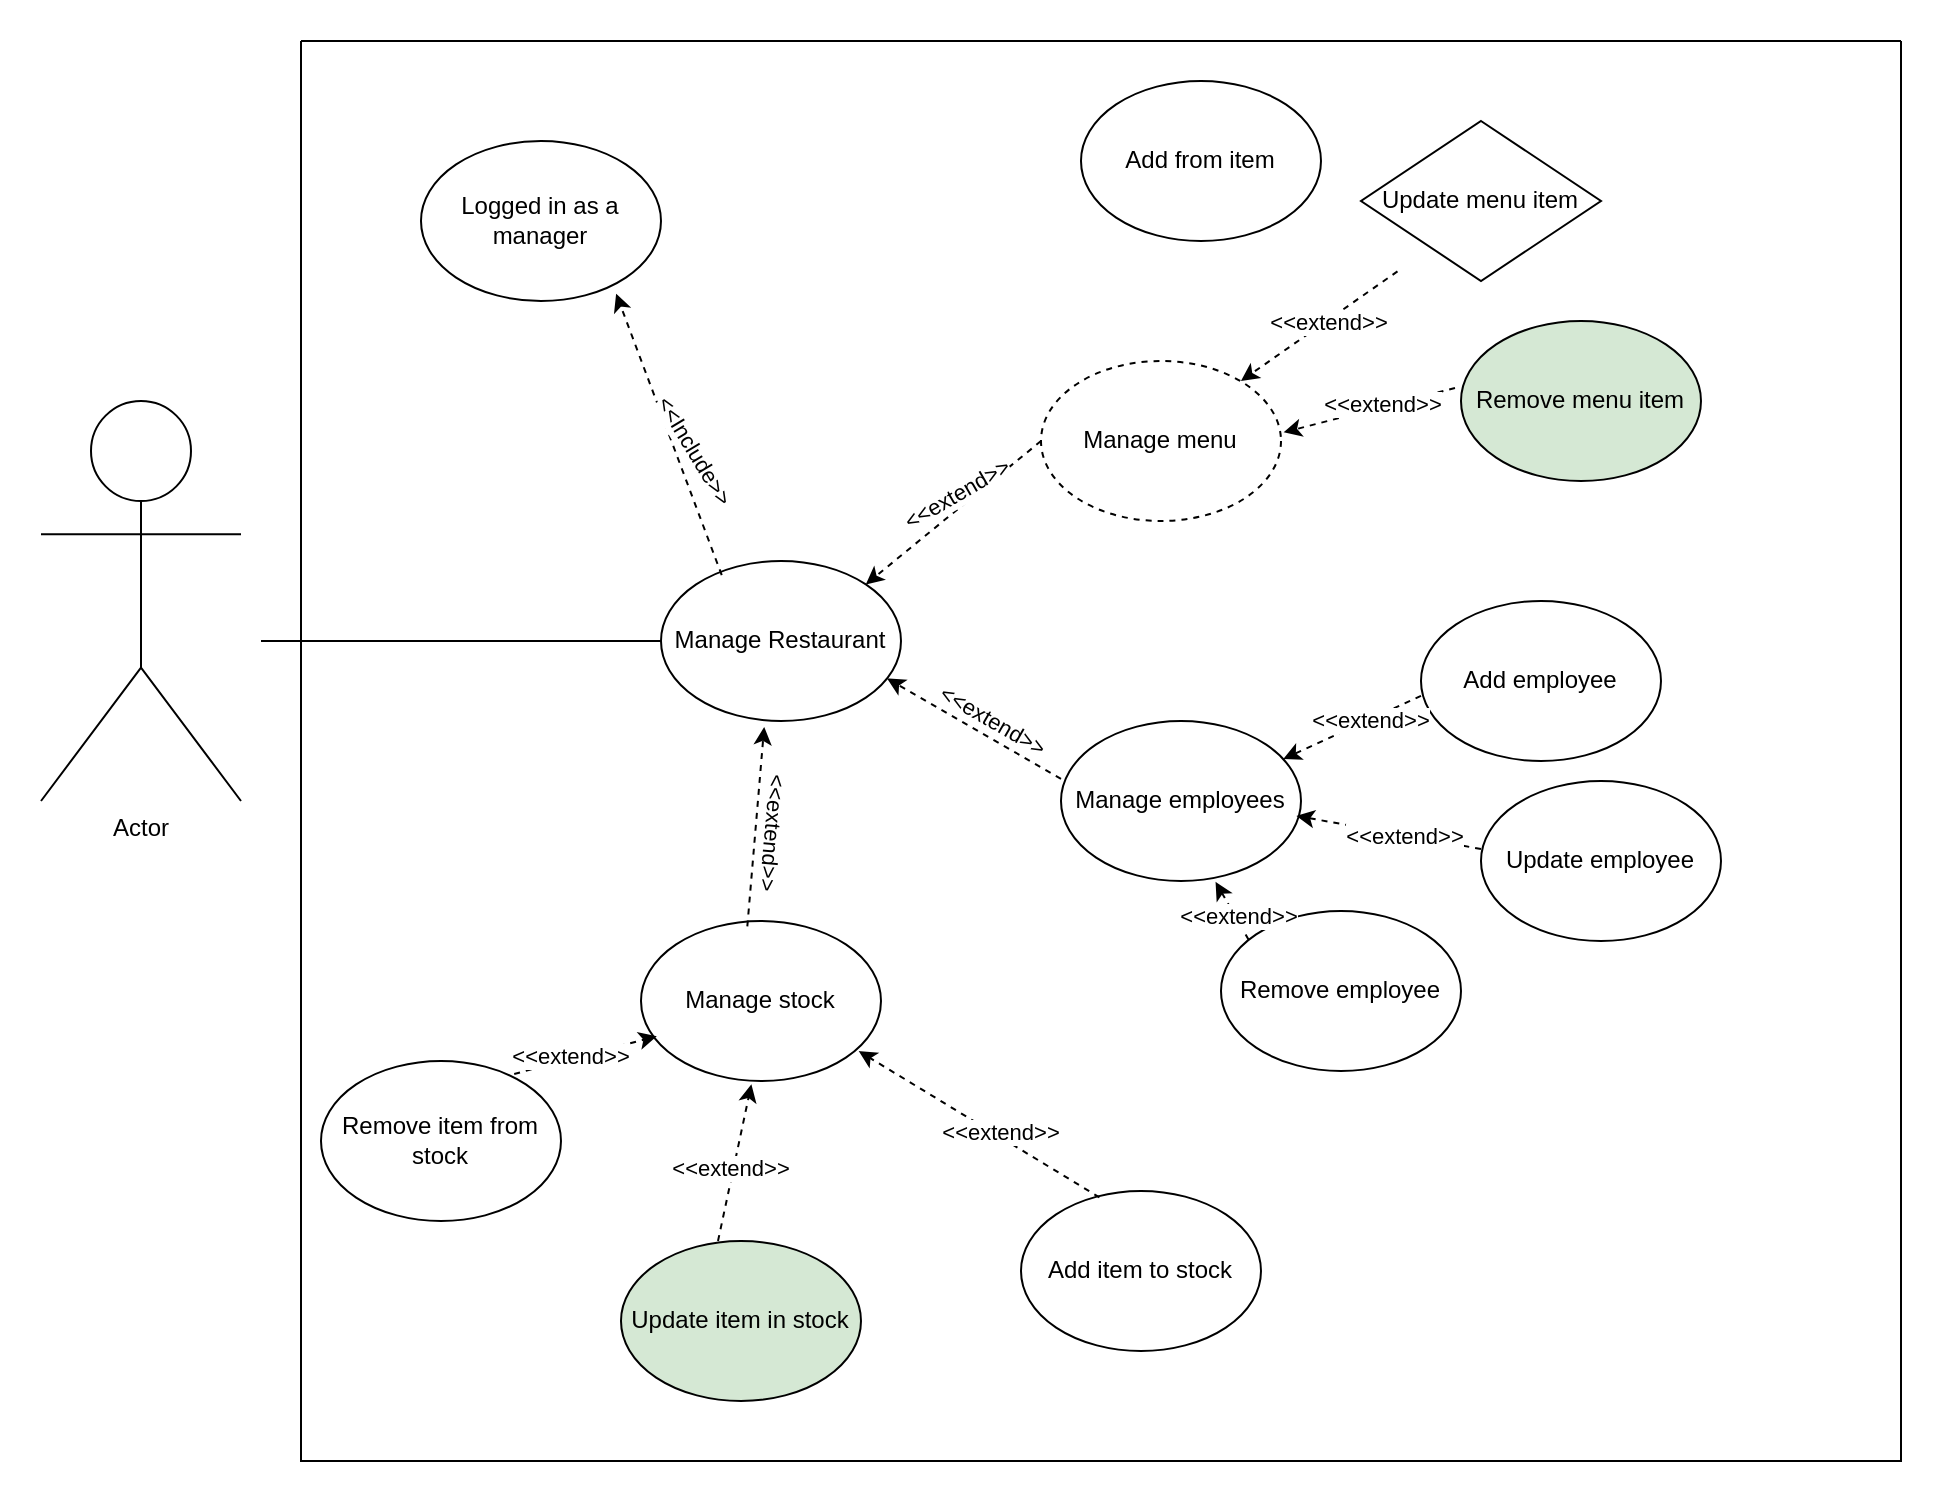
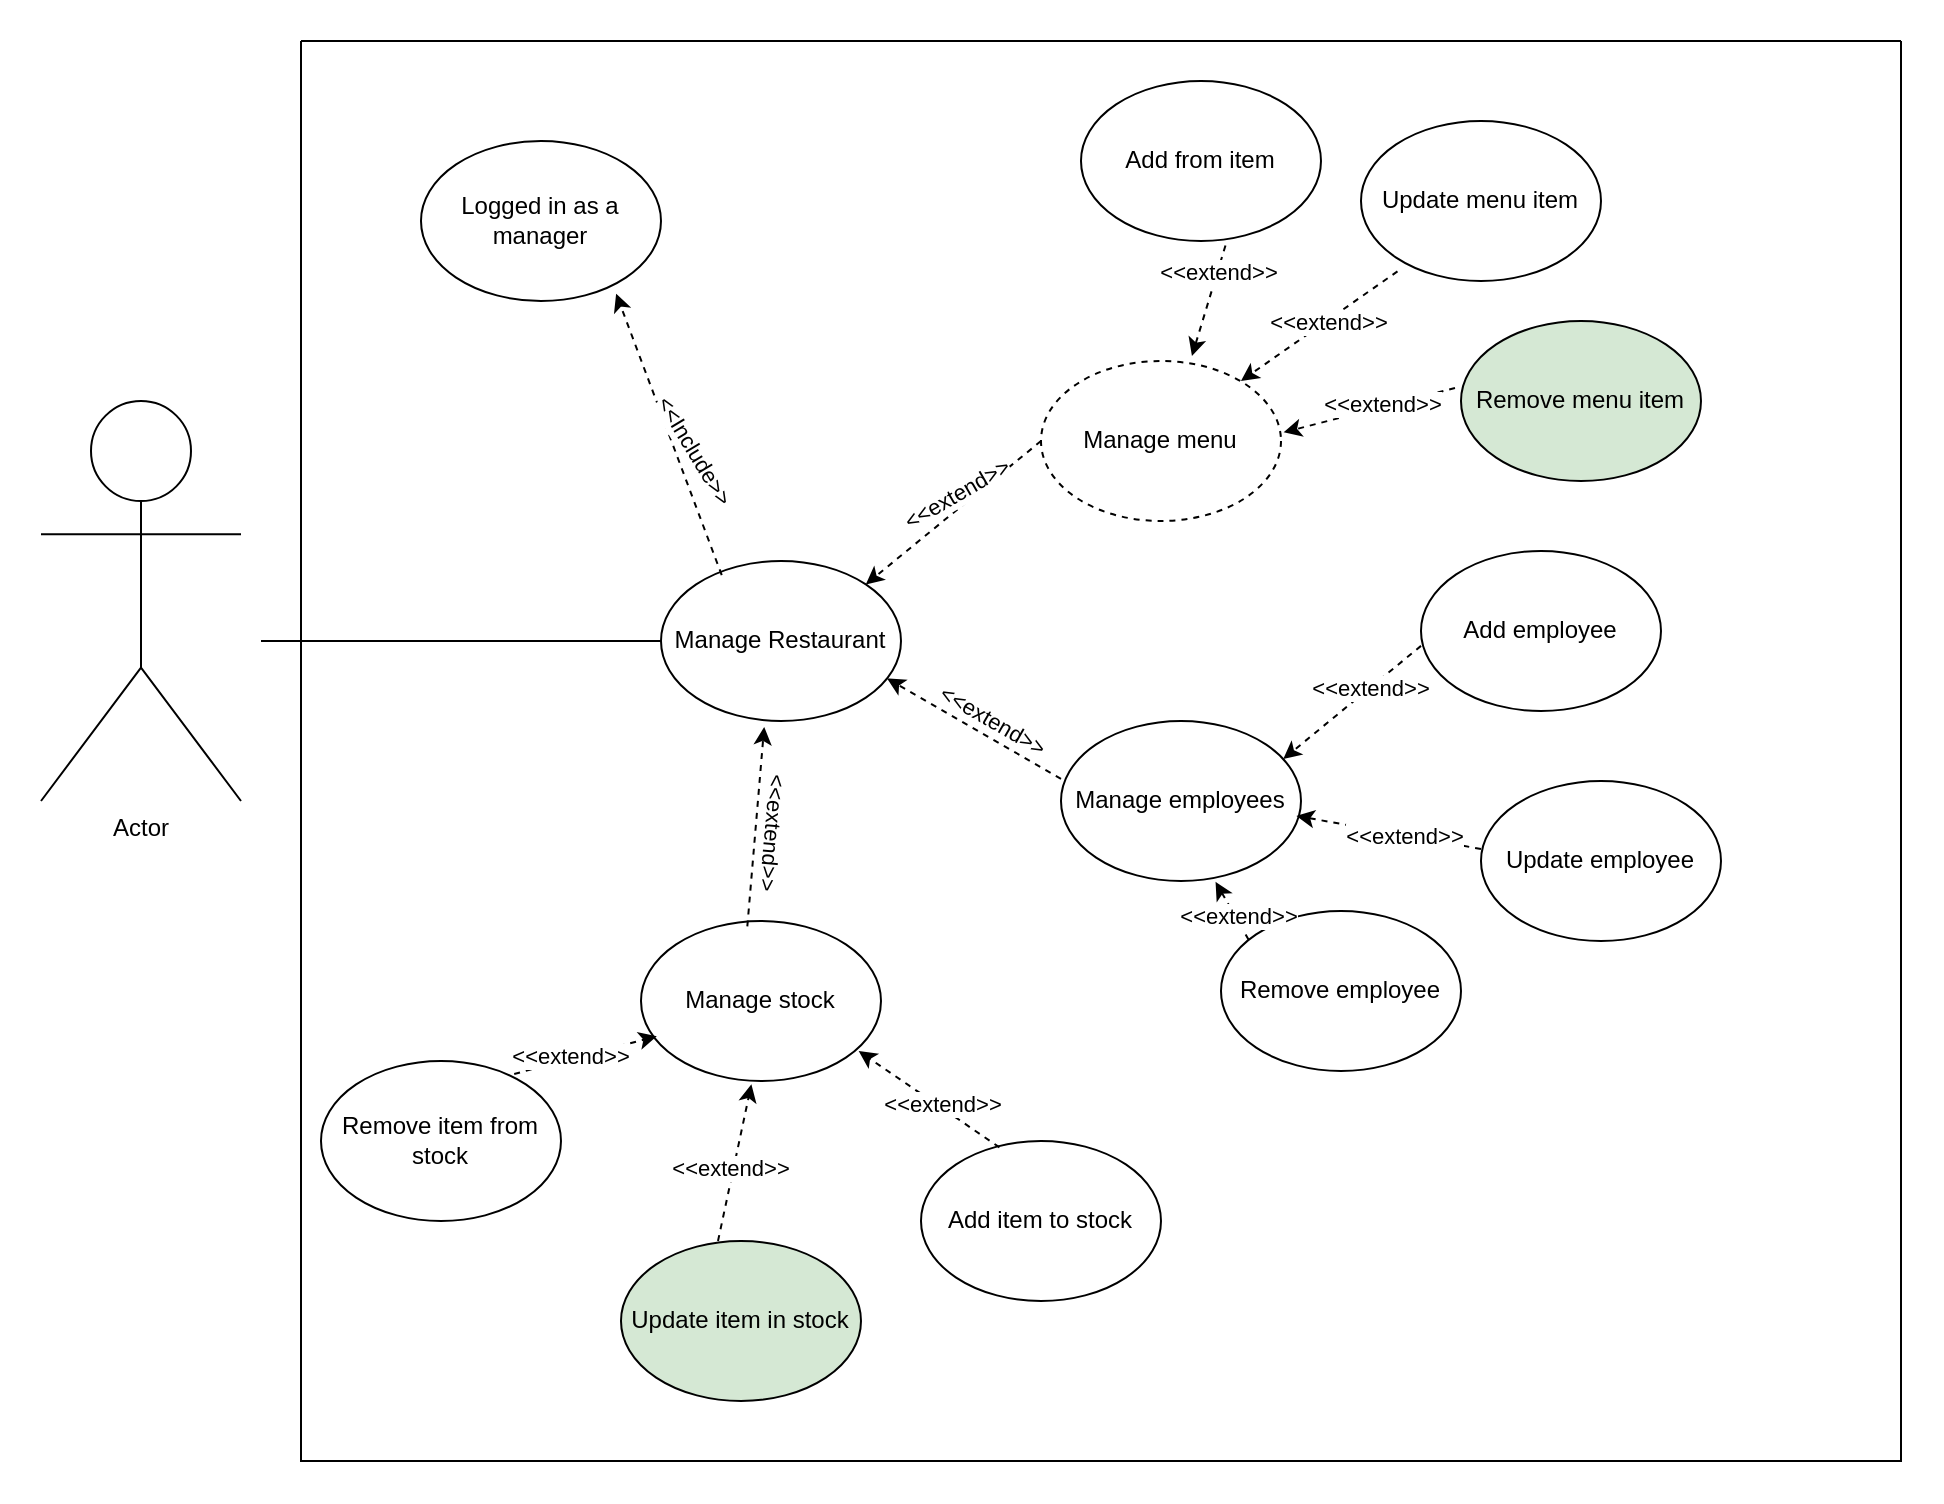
node "Update menu item": shape diamond -> ellipse
edge "Add from item" -> "Manage menu": added, label "<<extend>>"
node "Add employee": moved (1541, 681) -> (1541, 631)
node "Add item to stock": moved (1141, 1271) -> (1041, 1221)
